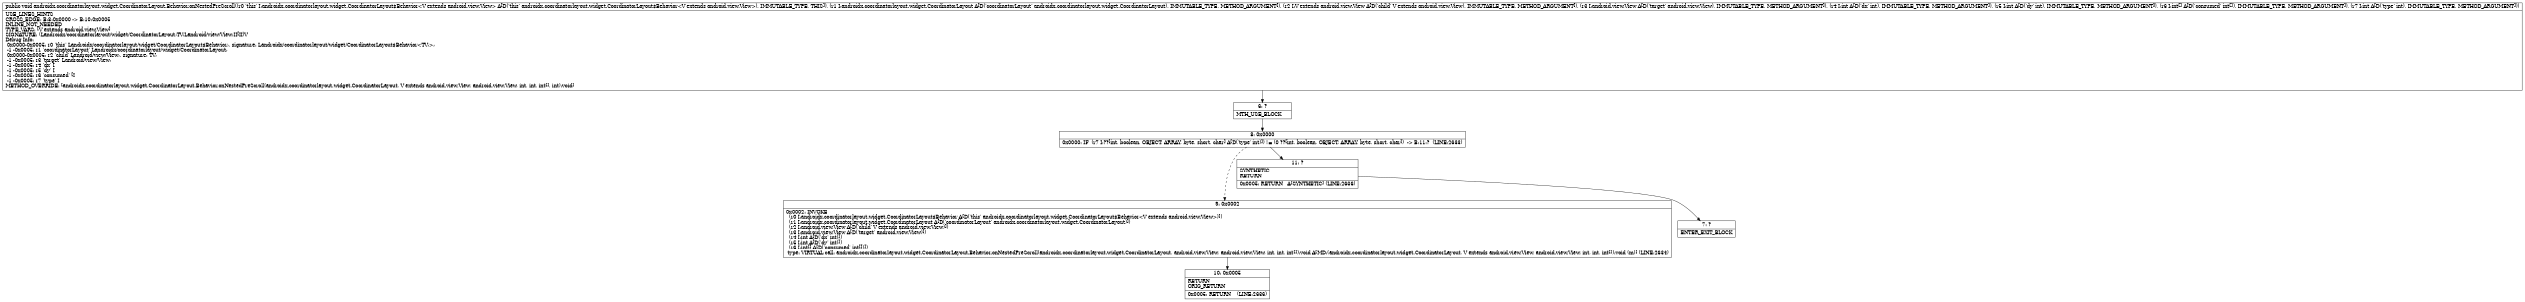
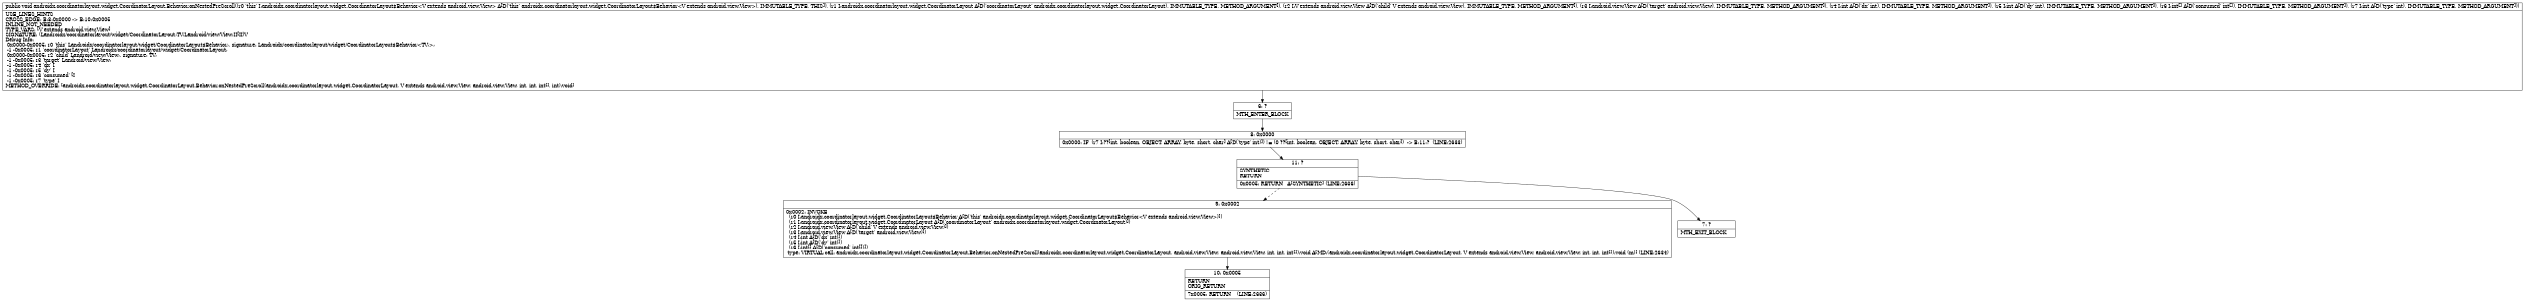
node "6: ?": text "MTH_USE_BLOCK" -> "MTH_ENTER_BLOCK"
edge "8: 0x0000" -> "9: 0x0002": now "11: ?" -> "9: 0x0002"
node "7: ?": text "ENTER_EXIT_BLOCK" -> "MTH_EXIT_BLOCK"
node "10: 0x0005": text "0x0005: RETURN    (LINE:2636)" -> "7x0005: RETURN    (LINE:2636)"
